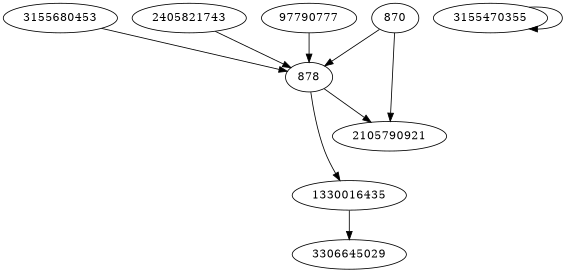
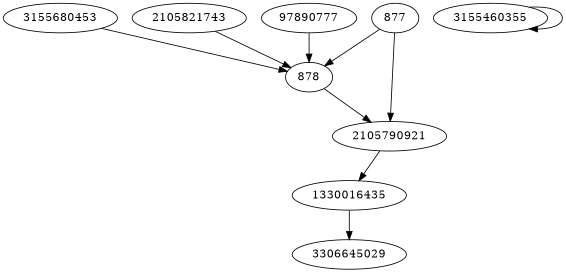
node "2405821743": label "2405821743" -> "2105821743"
node "97790777": label "97790777" -> "97890777"
node "870": label "870" -> "877"
node "3155470355": label "3155470355" -> "3155460355"
edge "878" -> "1330016435": now "2105790921" -> "1330016435"
